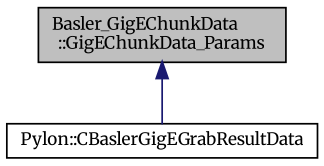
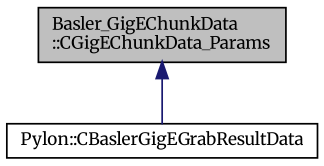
node "Basler_GigEChunkData ::GigEChunkData_Params": label "Basler_GigEChunkData ::GigEChunkData_Params" -> "Basler_GigEChunkData ::CGigEChunkData_Params"
